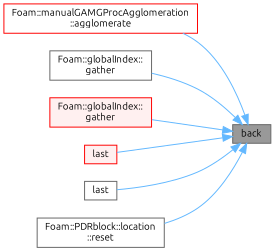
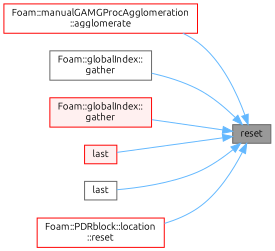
node "back": label "back" -> "reset"
node "Foam::PDRblock::location ::reset": color grey40 -> red
